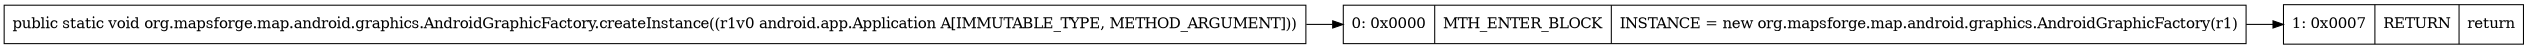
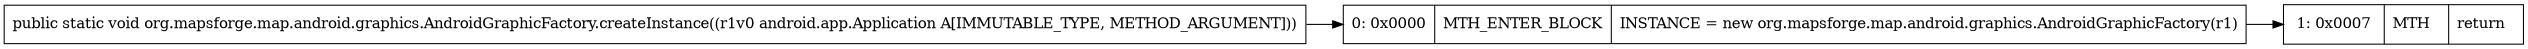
node "1: 0x0007": text "RETURN" -> "MTH"
